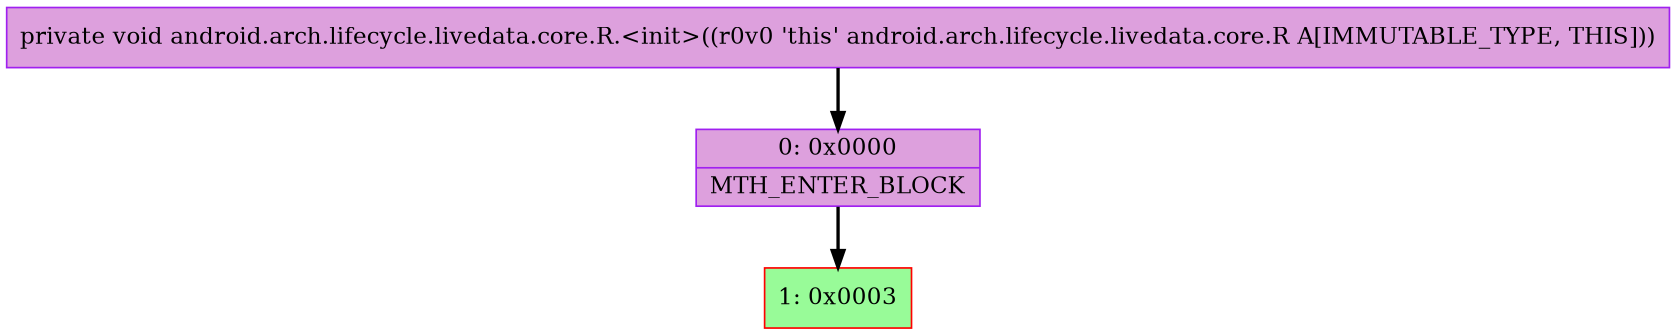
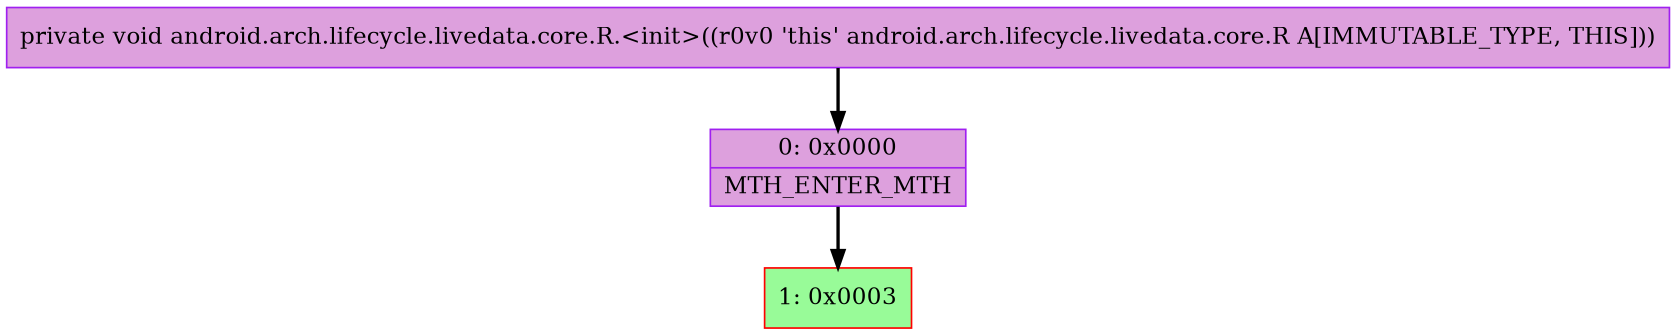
node "0: 0x0000": text "MTH_ENTER_BLOCK" -> "MTH_ENTER_MTH"
